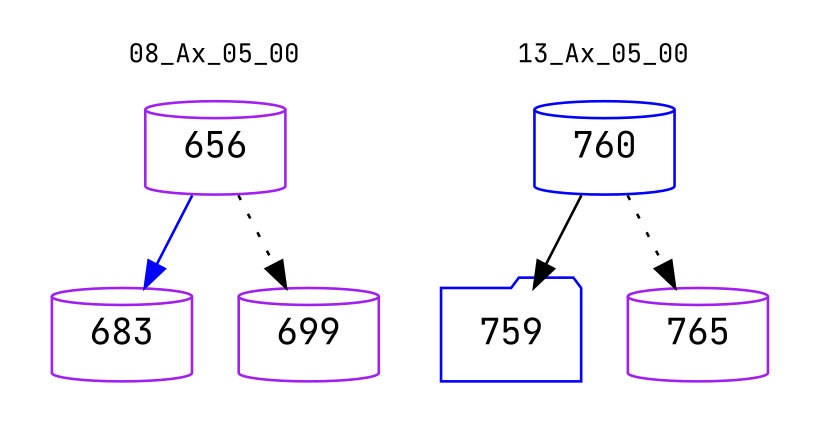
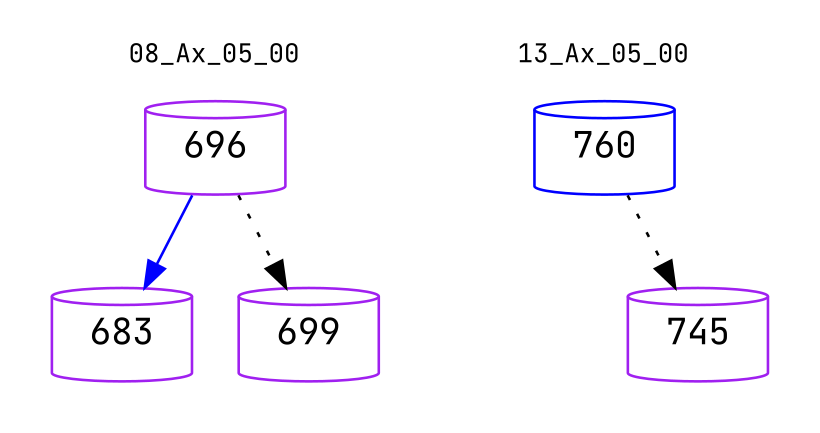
node "656": label "656" -> "696"
node "759": removed
node "765": label "765" -> "745"
